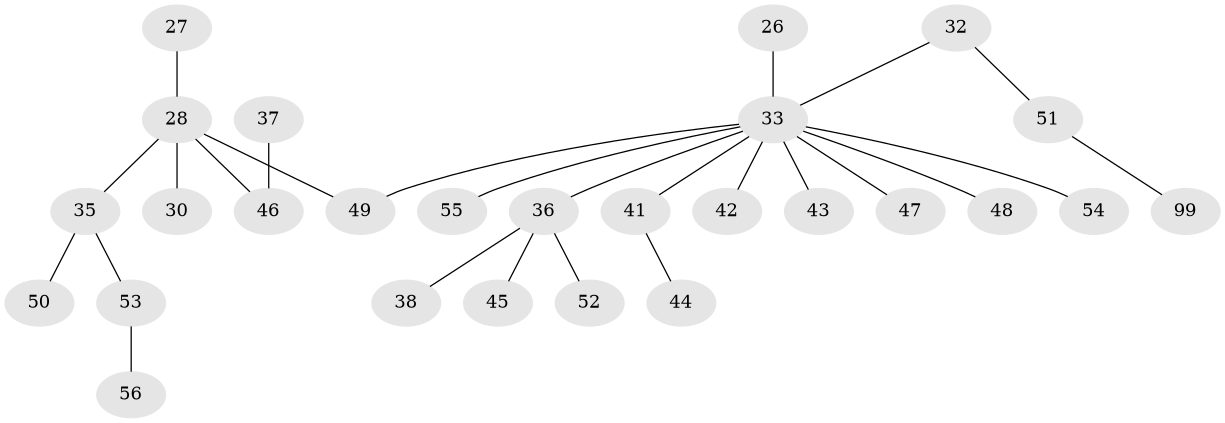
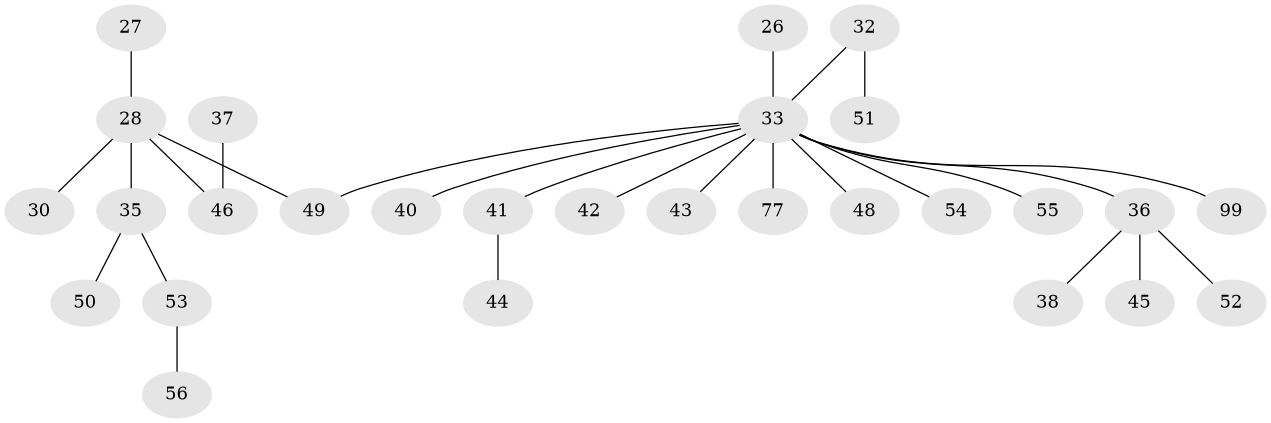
edge "51" -- "99": now "33" -- "99"
node "40": added
node "47": label "47" -> "77"
